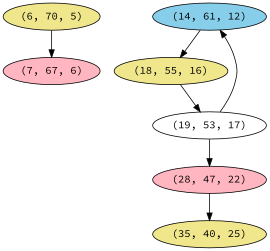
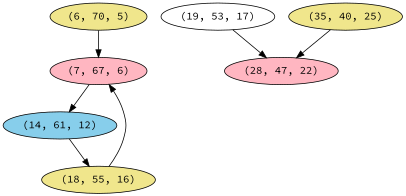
edge "(19, 53, 17)" -> "(14, 61, 12)": now "(7, 67, 6)" -> "(14, 61, 12)"
edge "(18, 55, 16)" -> "(19, 53, 17)": now "(18, 55, 16)" -> "(7, 67, 6)"
edge "(28, 47, 22)" -> "(35, 40, 25)": reversed
